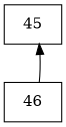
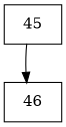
edge "46" -> "45": reversed
